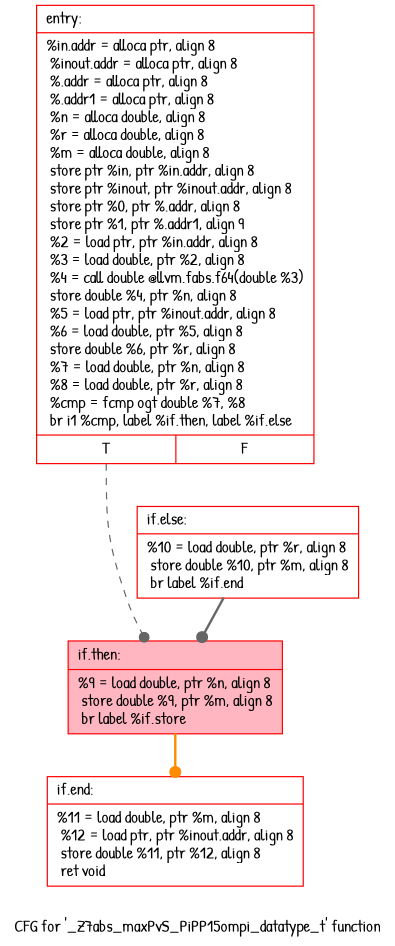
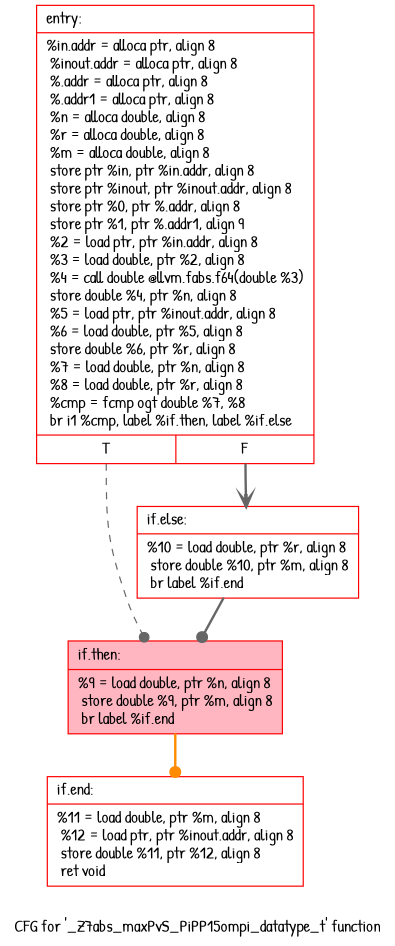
edge "entry:" -> "if.else:": added
node "if.then:": text "br label %if.store" -> "br label %if.end"
